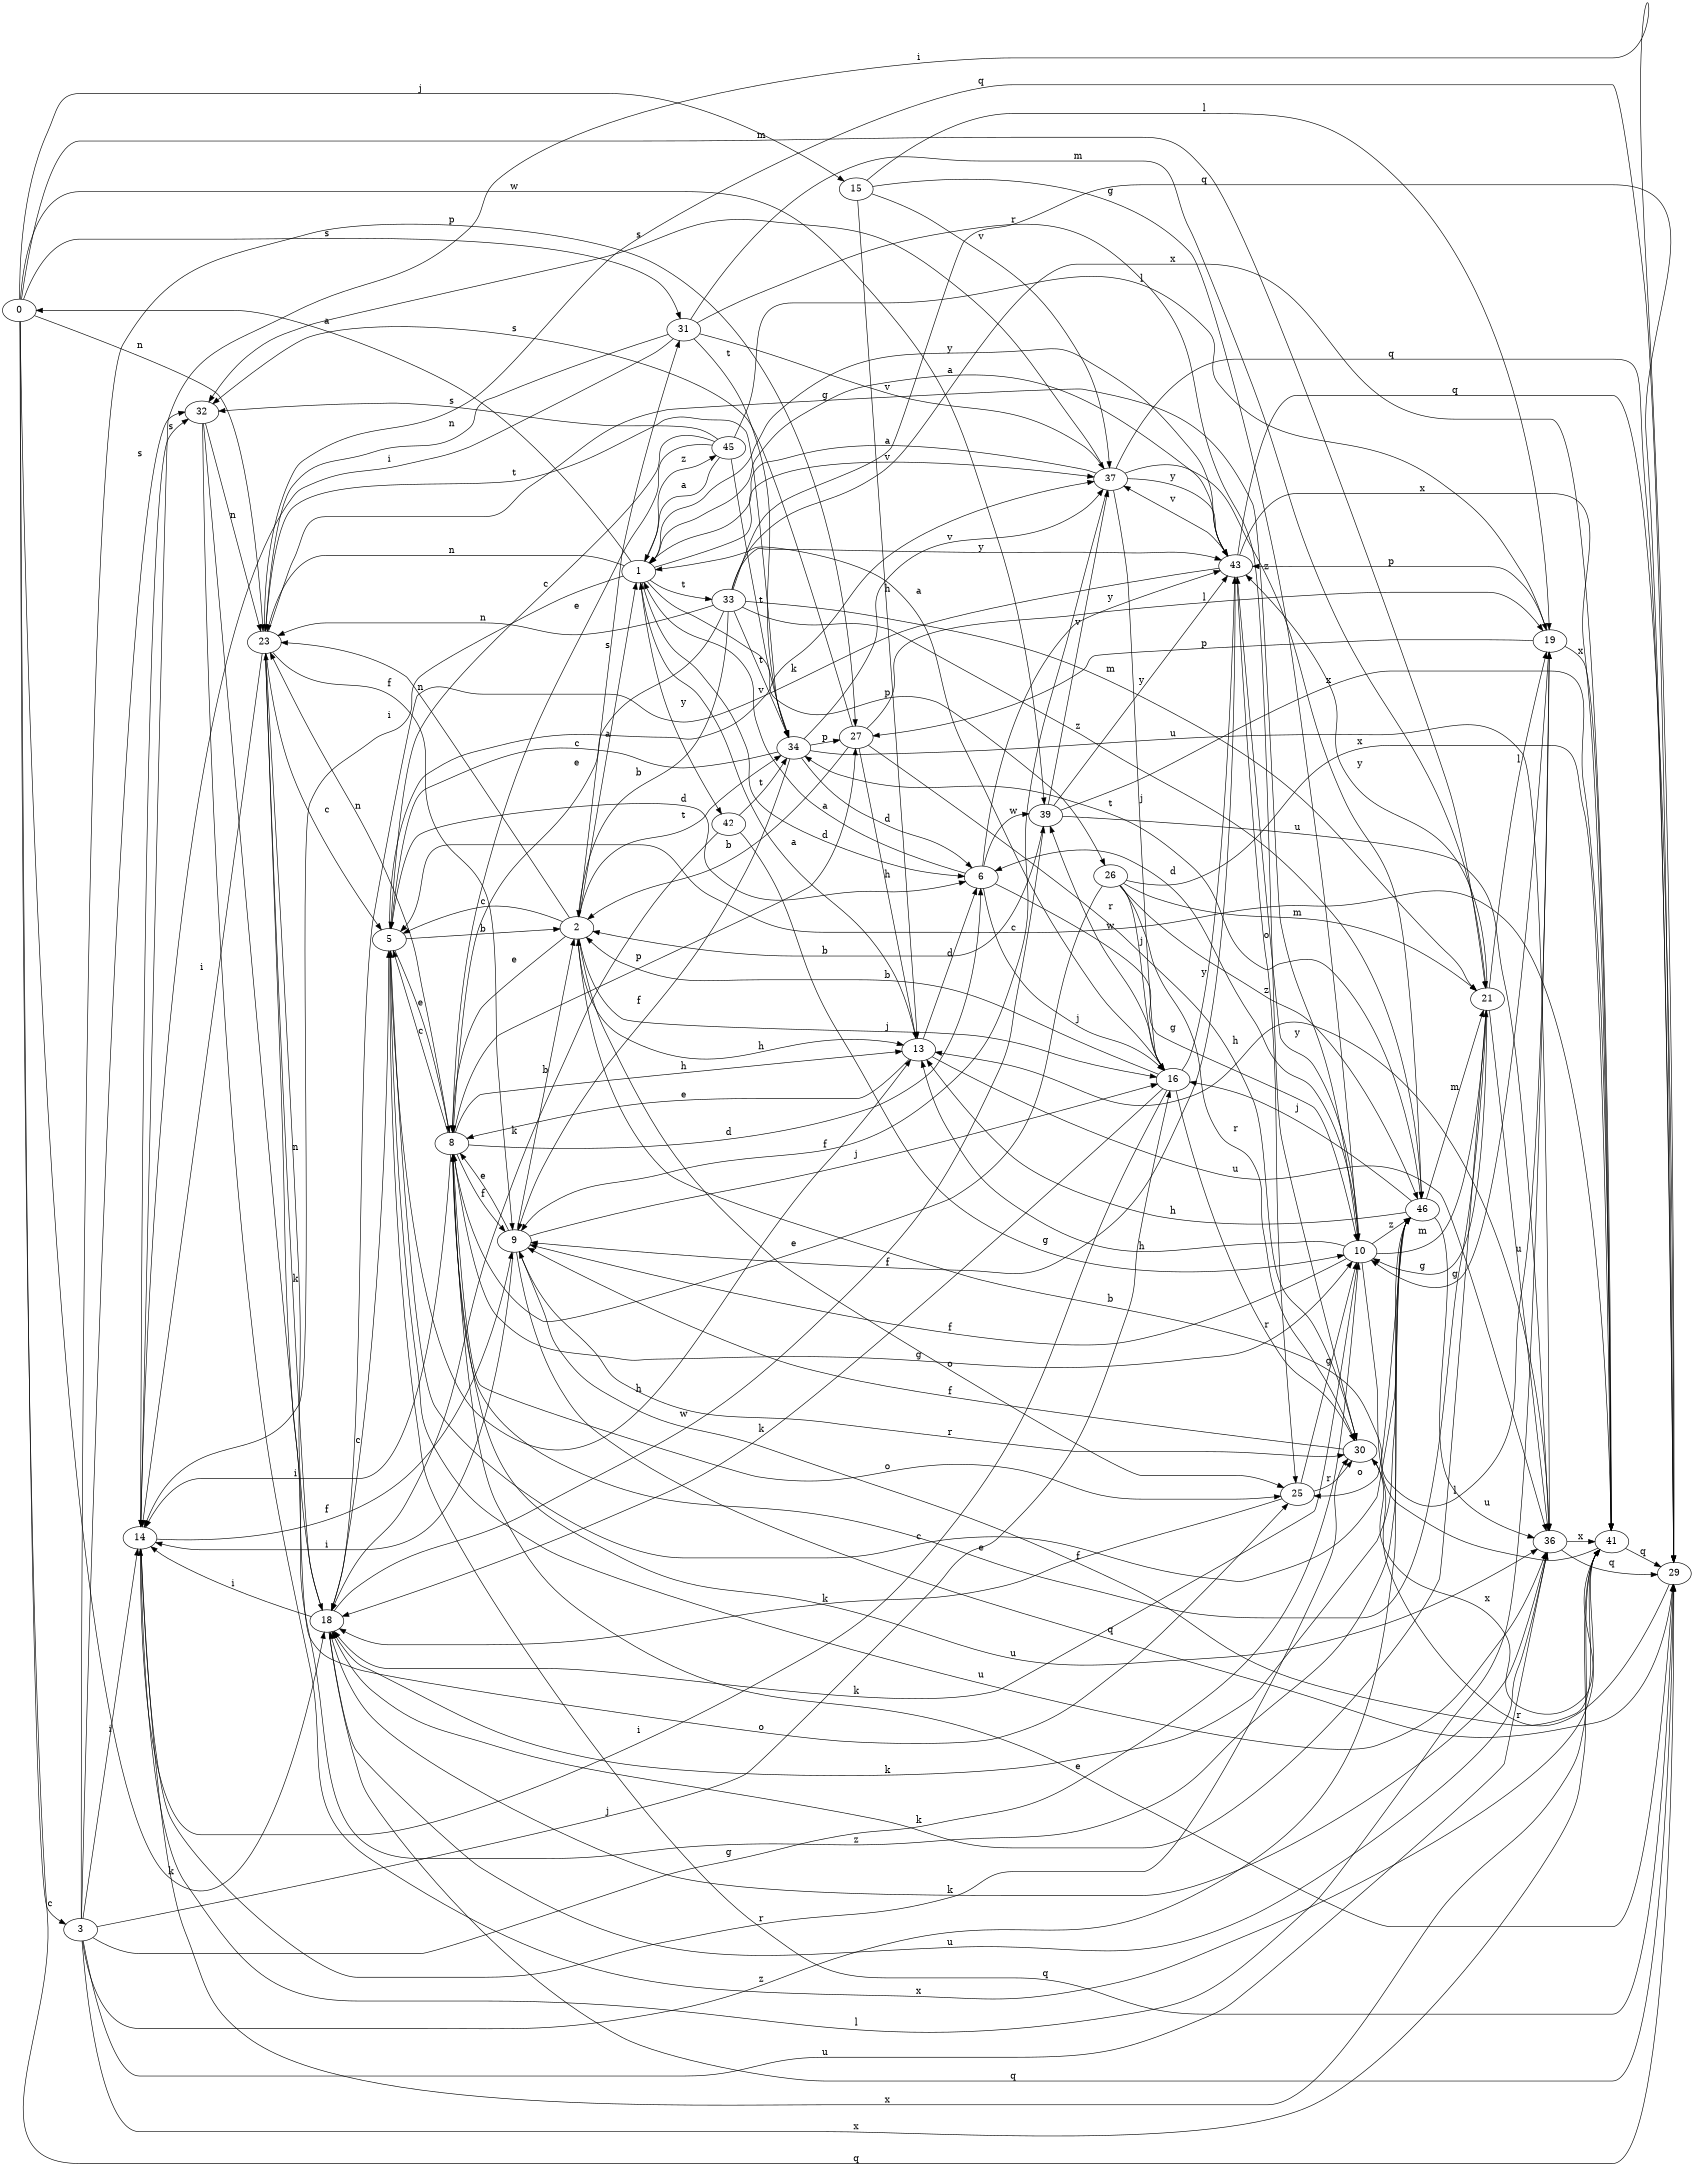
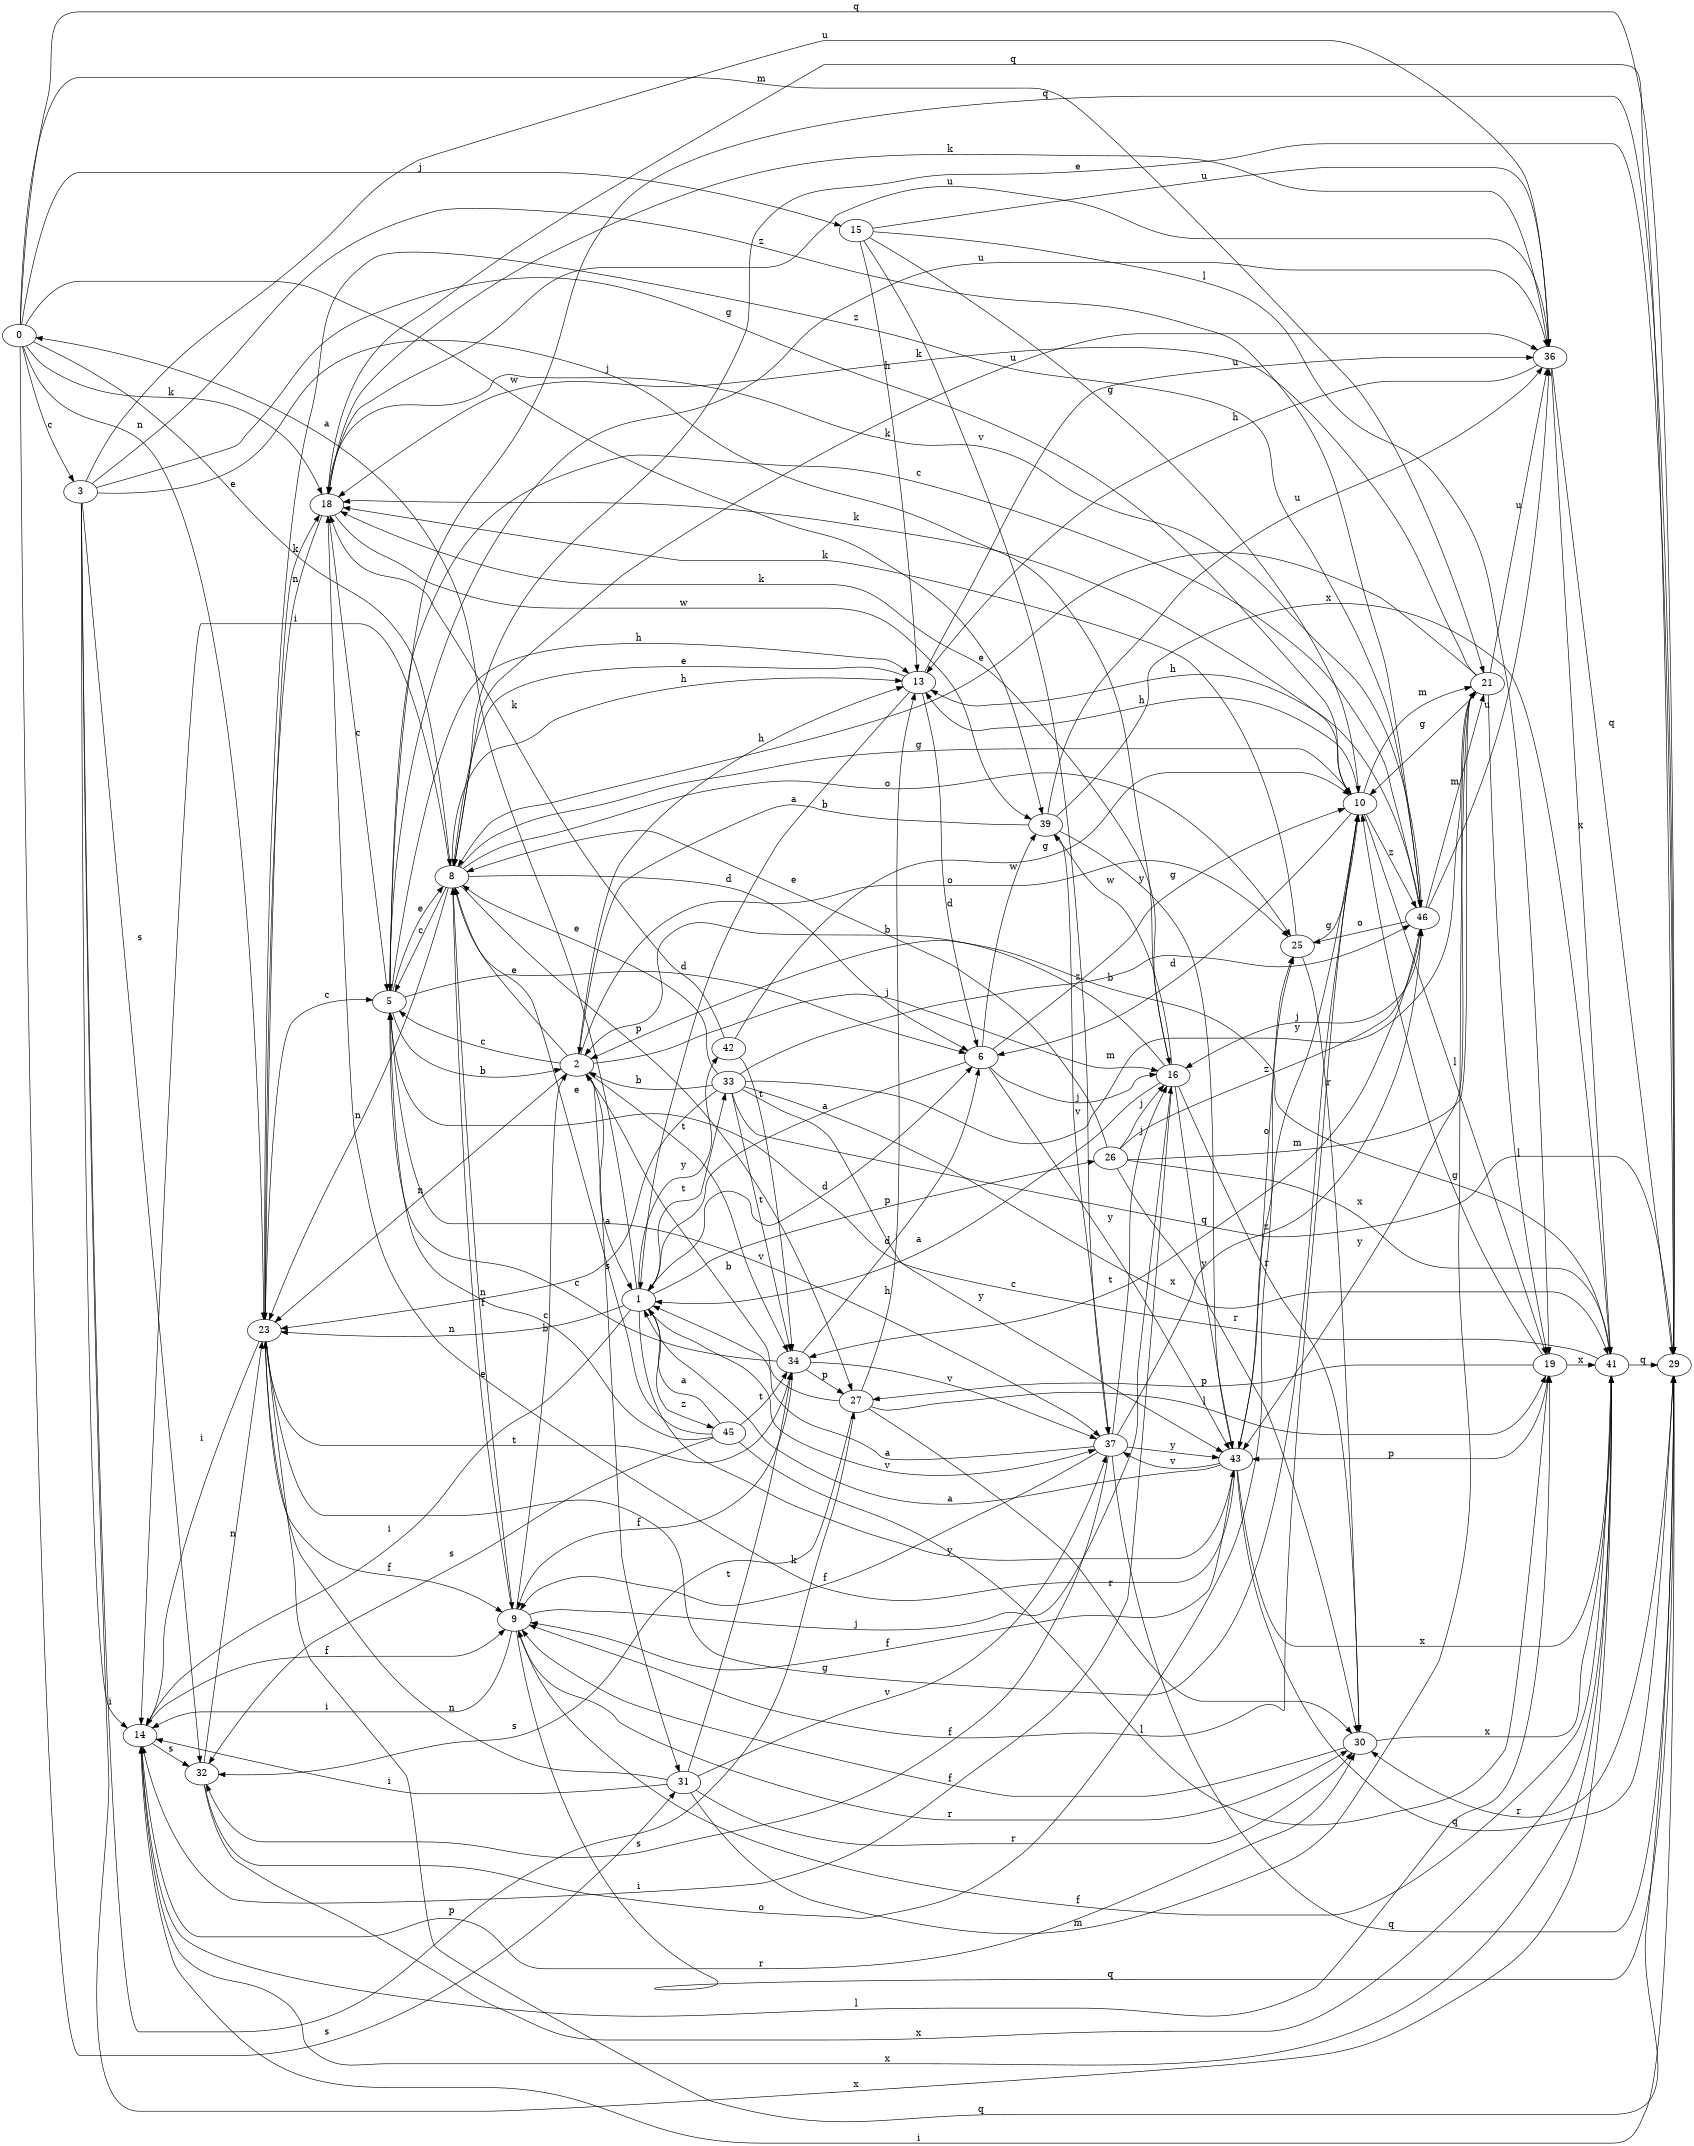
edge "0" -> "8": added, label "e"
edge "34" -> "36": now "15" -> "36"
edge "18" -> "14": removed, label "i"
